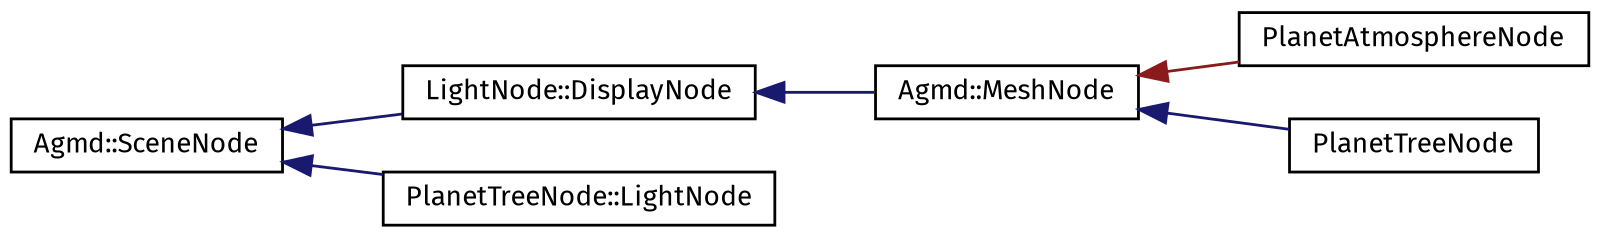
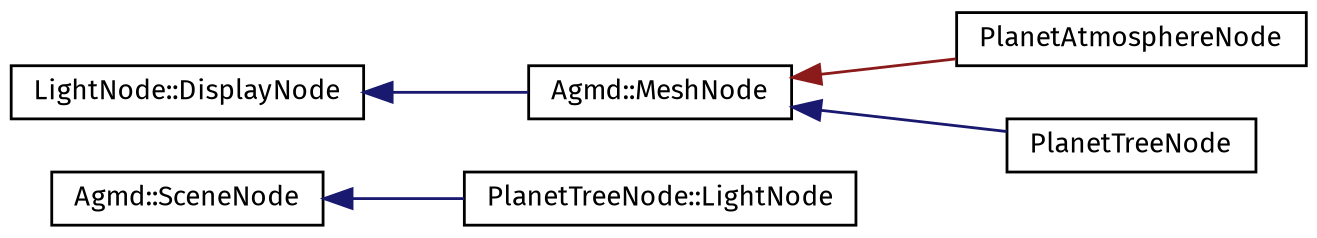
edge "LightNode::DisplayNode" -> "Agmd::SceneNode": removed
